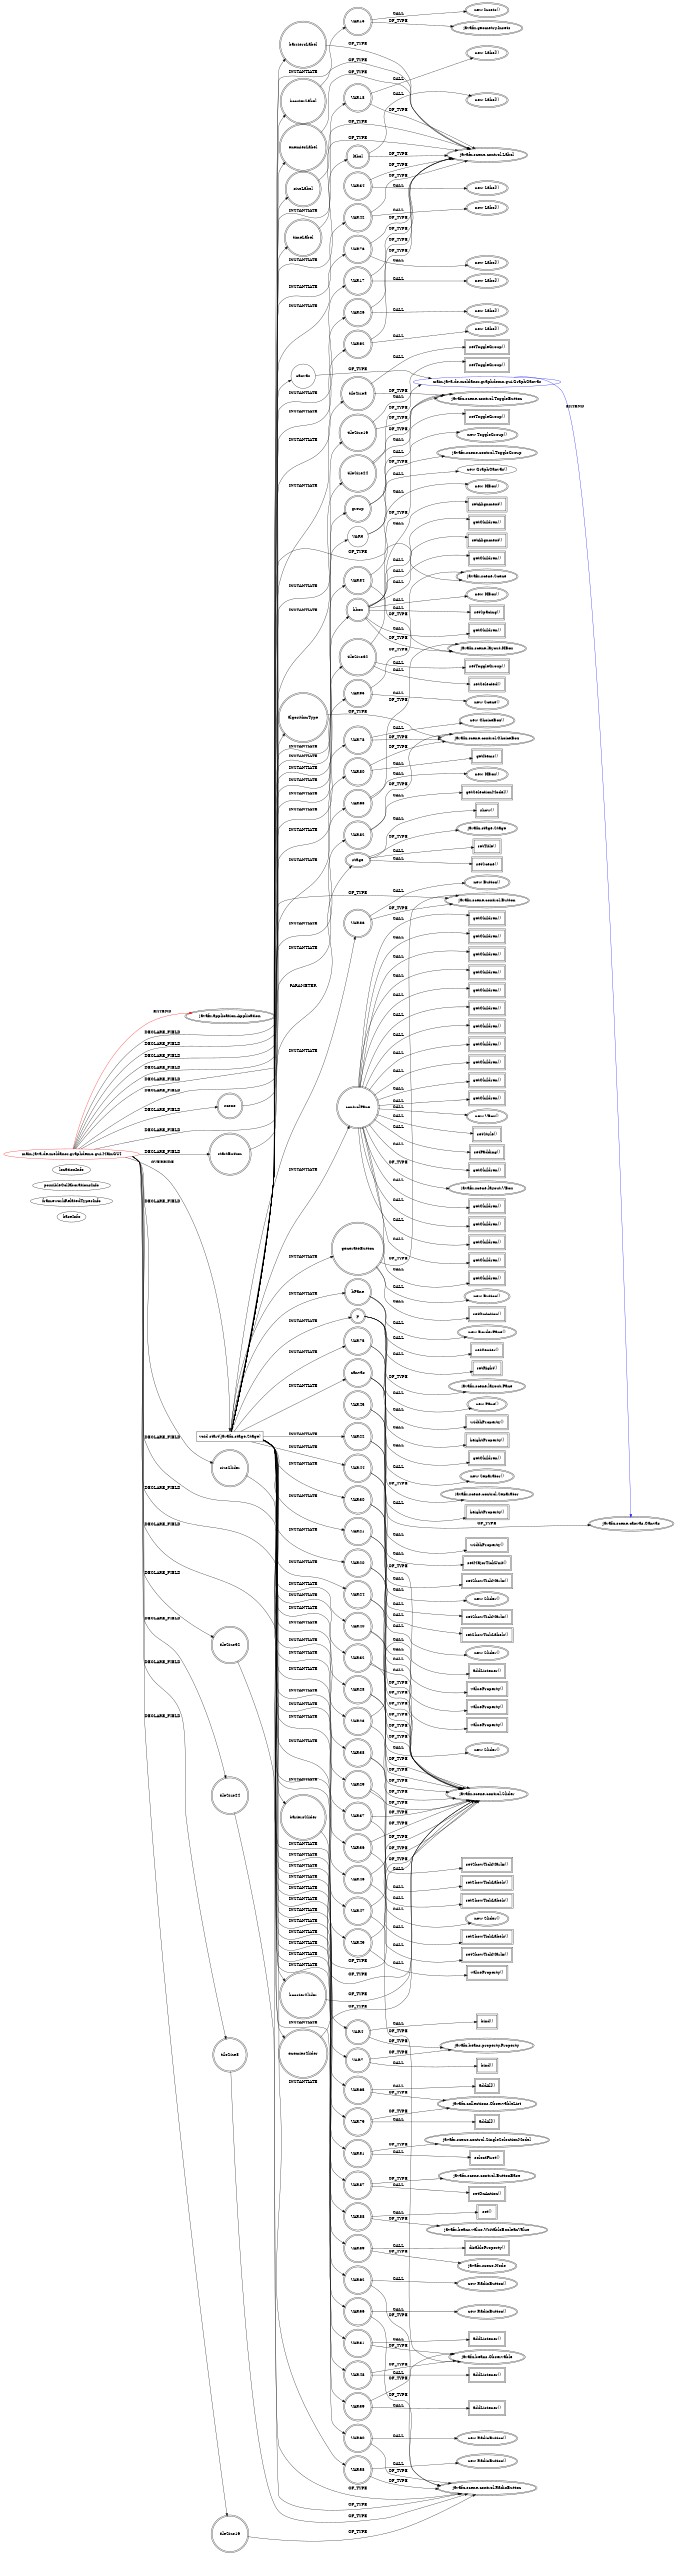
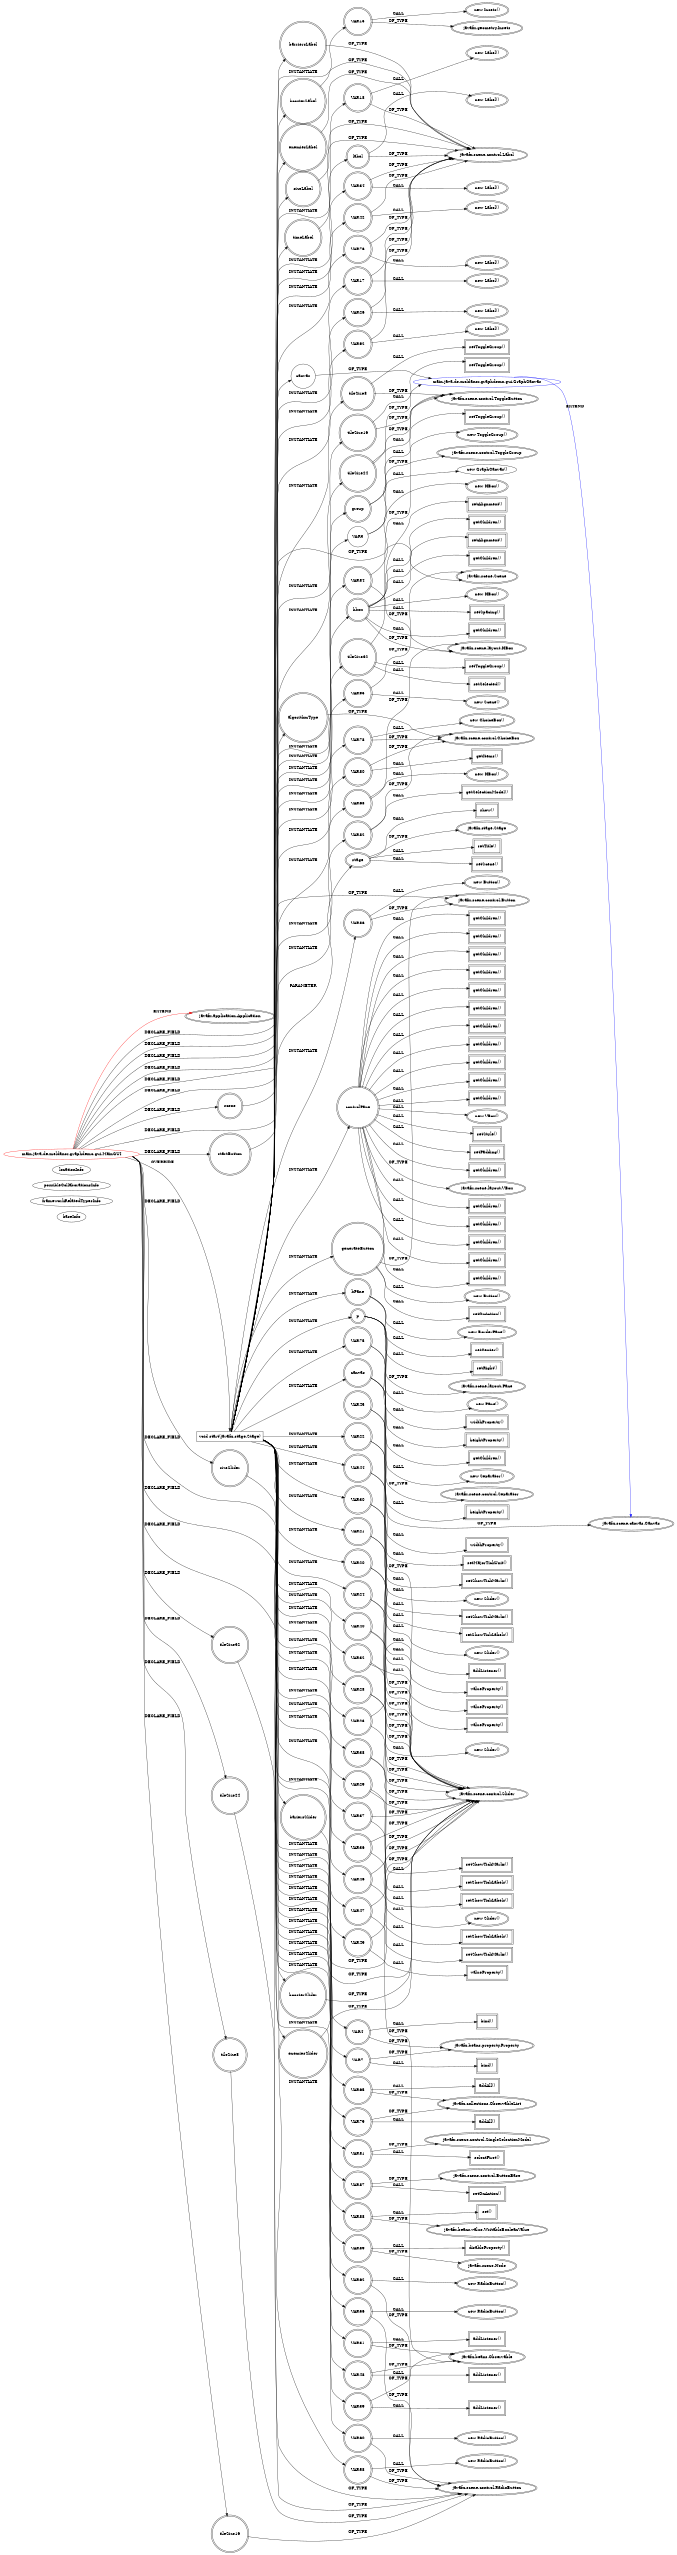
edge "void start(javafx.stage.Stage)" -> "VAR34": added, label "INSTANTIATE"
